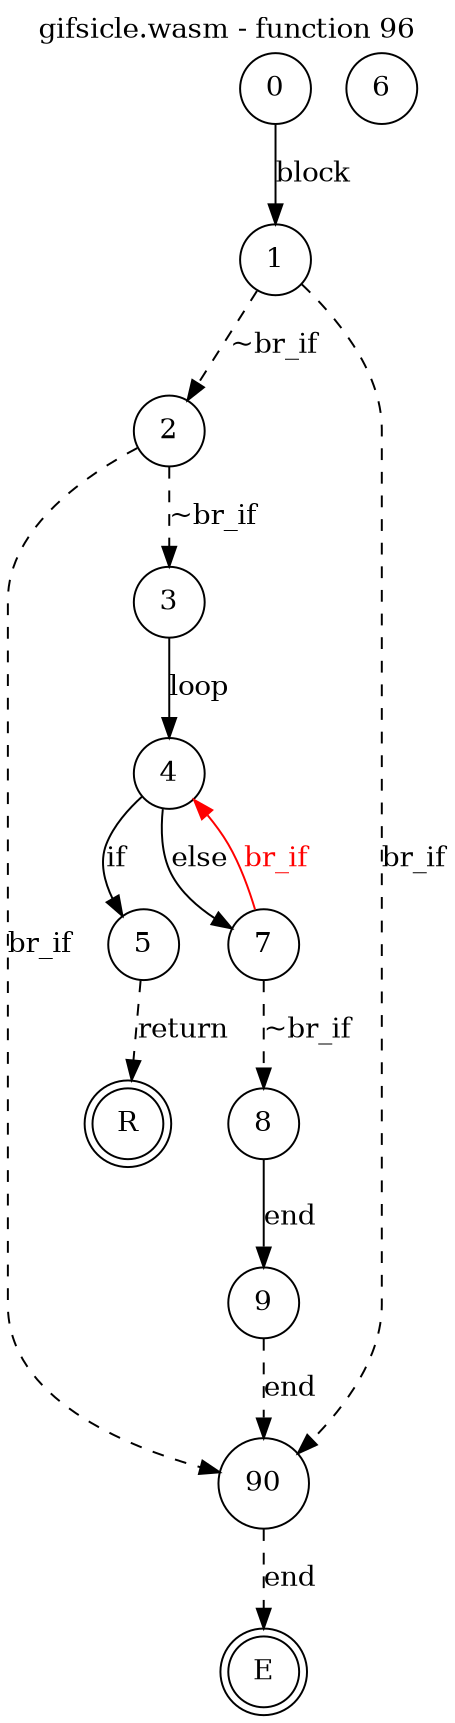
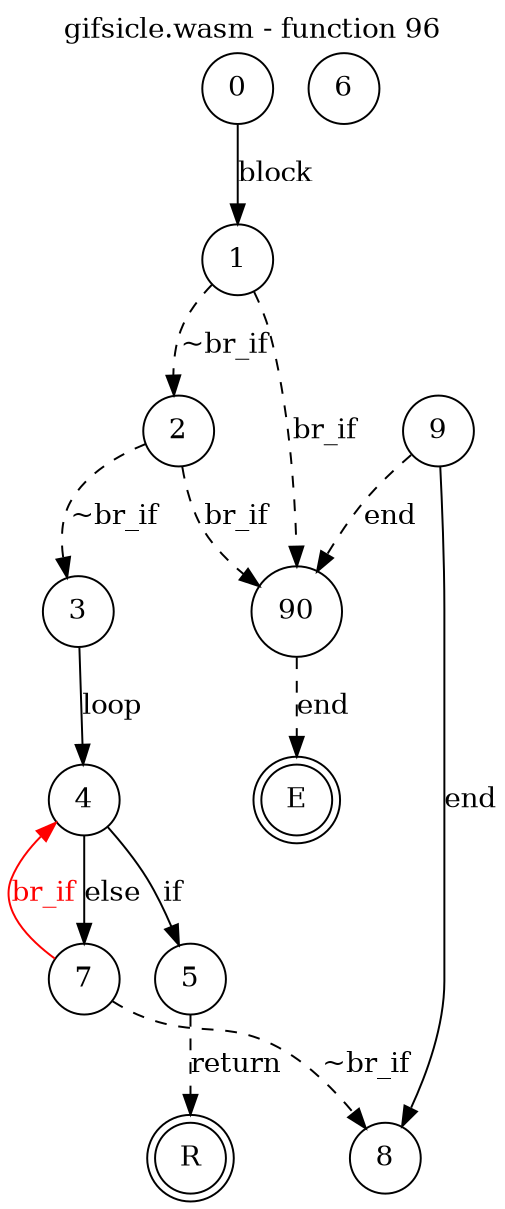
edge "8" -> "9": reversed
